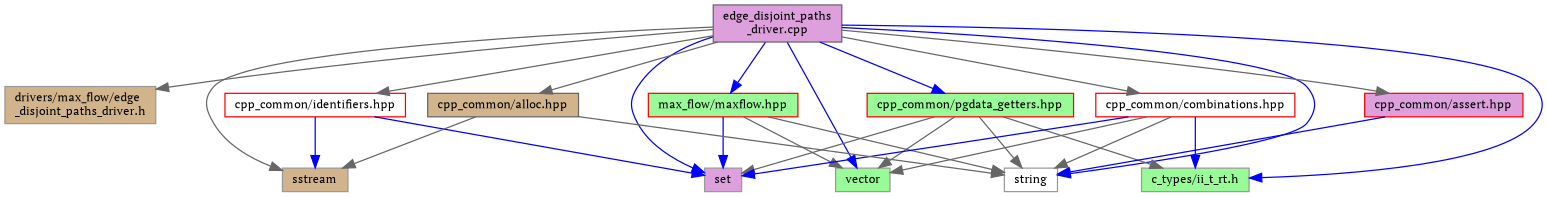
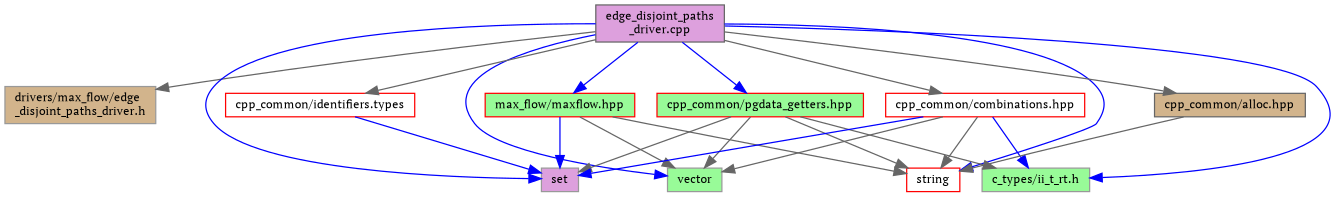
node "cpp_common/identifiers.hpp": label "cpp_common/identifiers.hpp" -> "cpp_common/identifiers.types"
node "cpp_common/assert.hpp": removed
node "sstream": removed
node "string": color grey60 -> red
